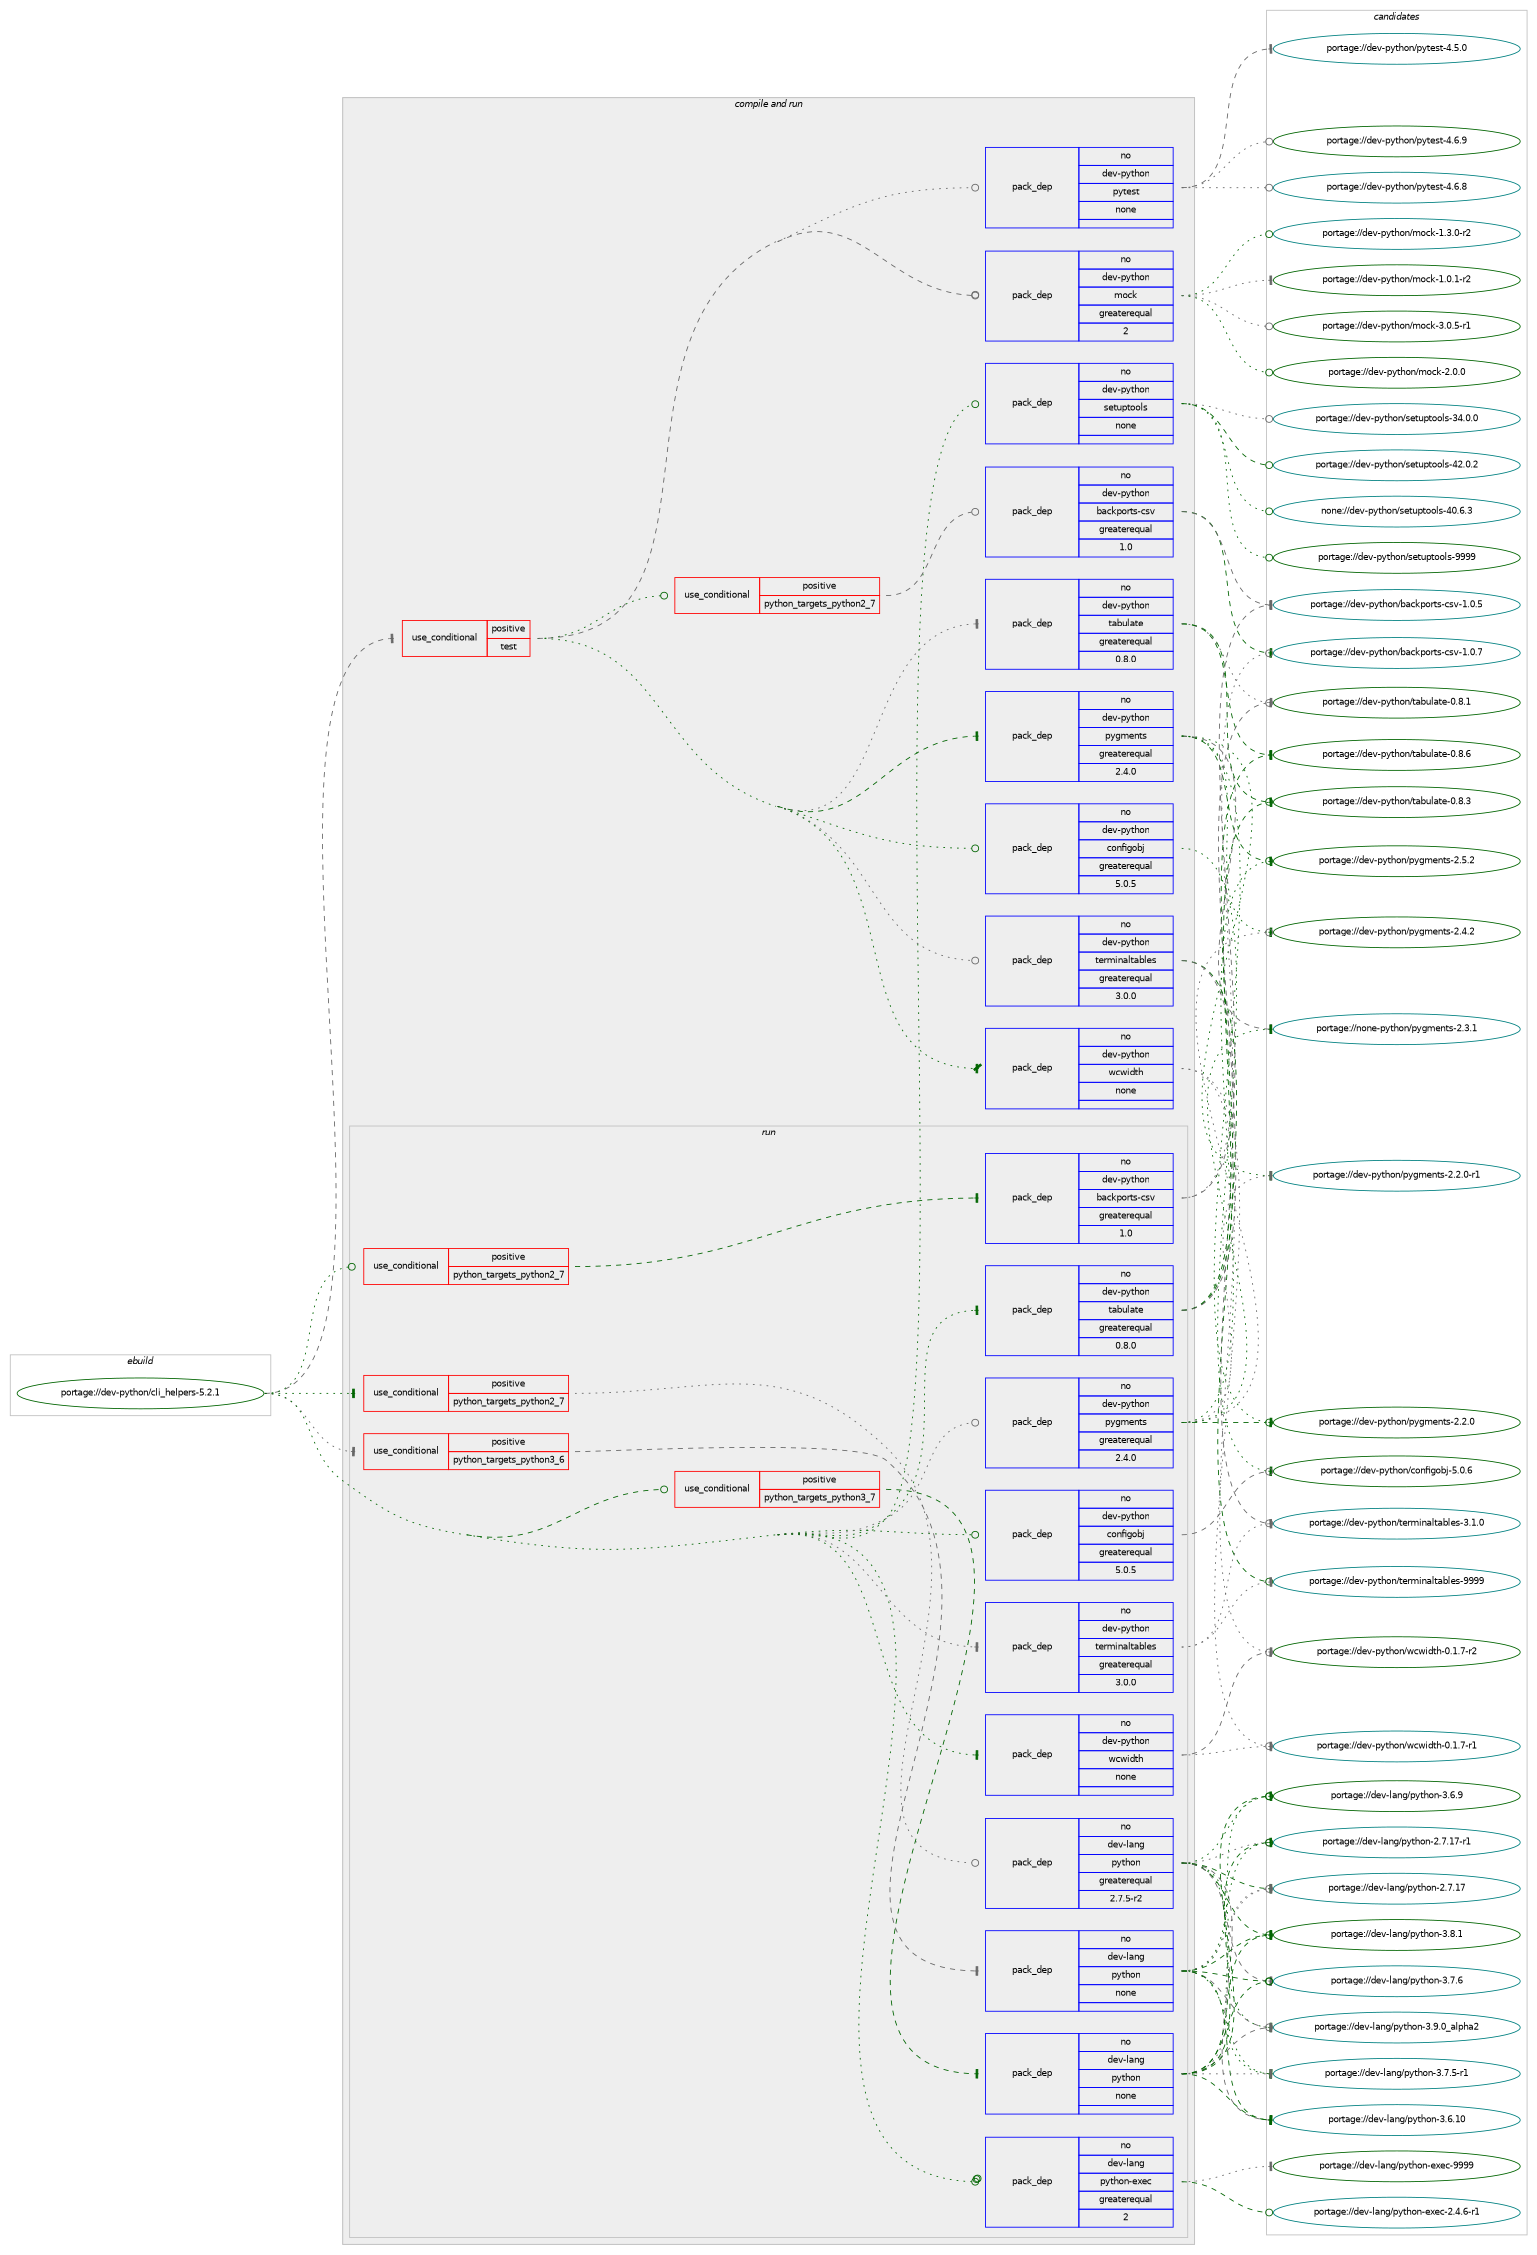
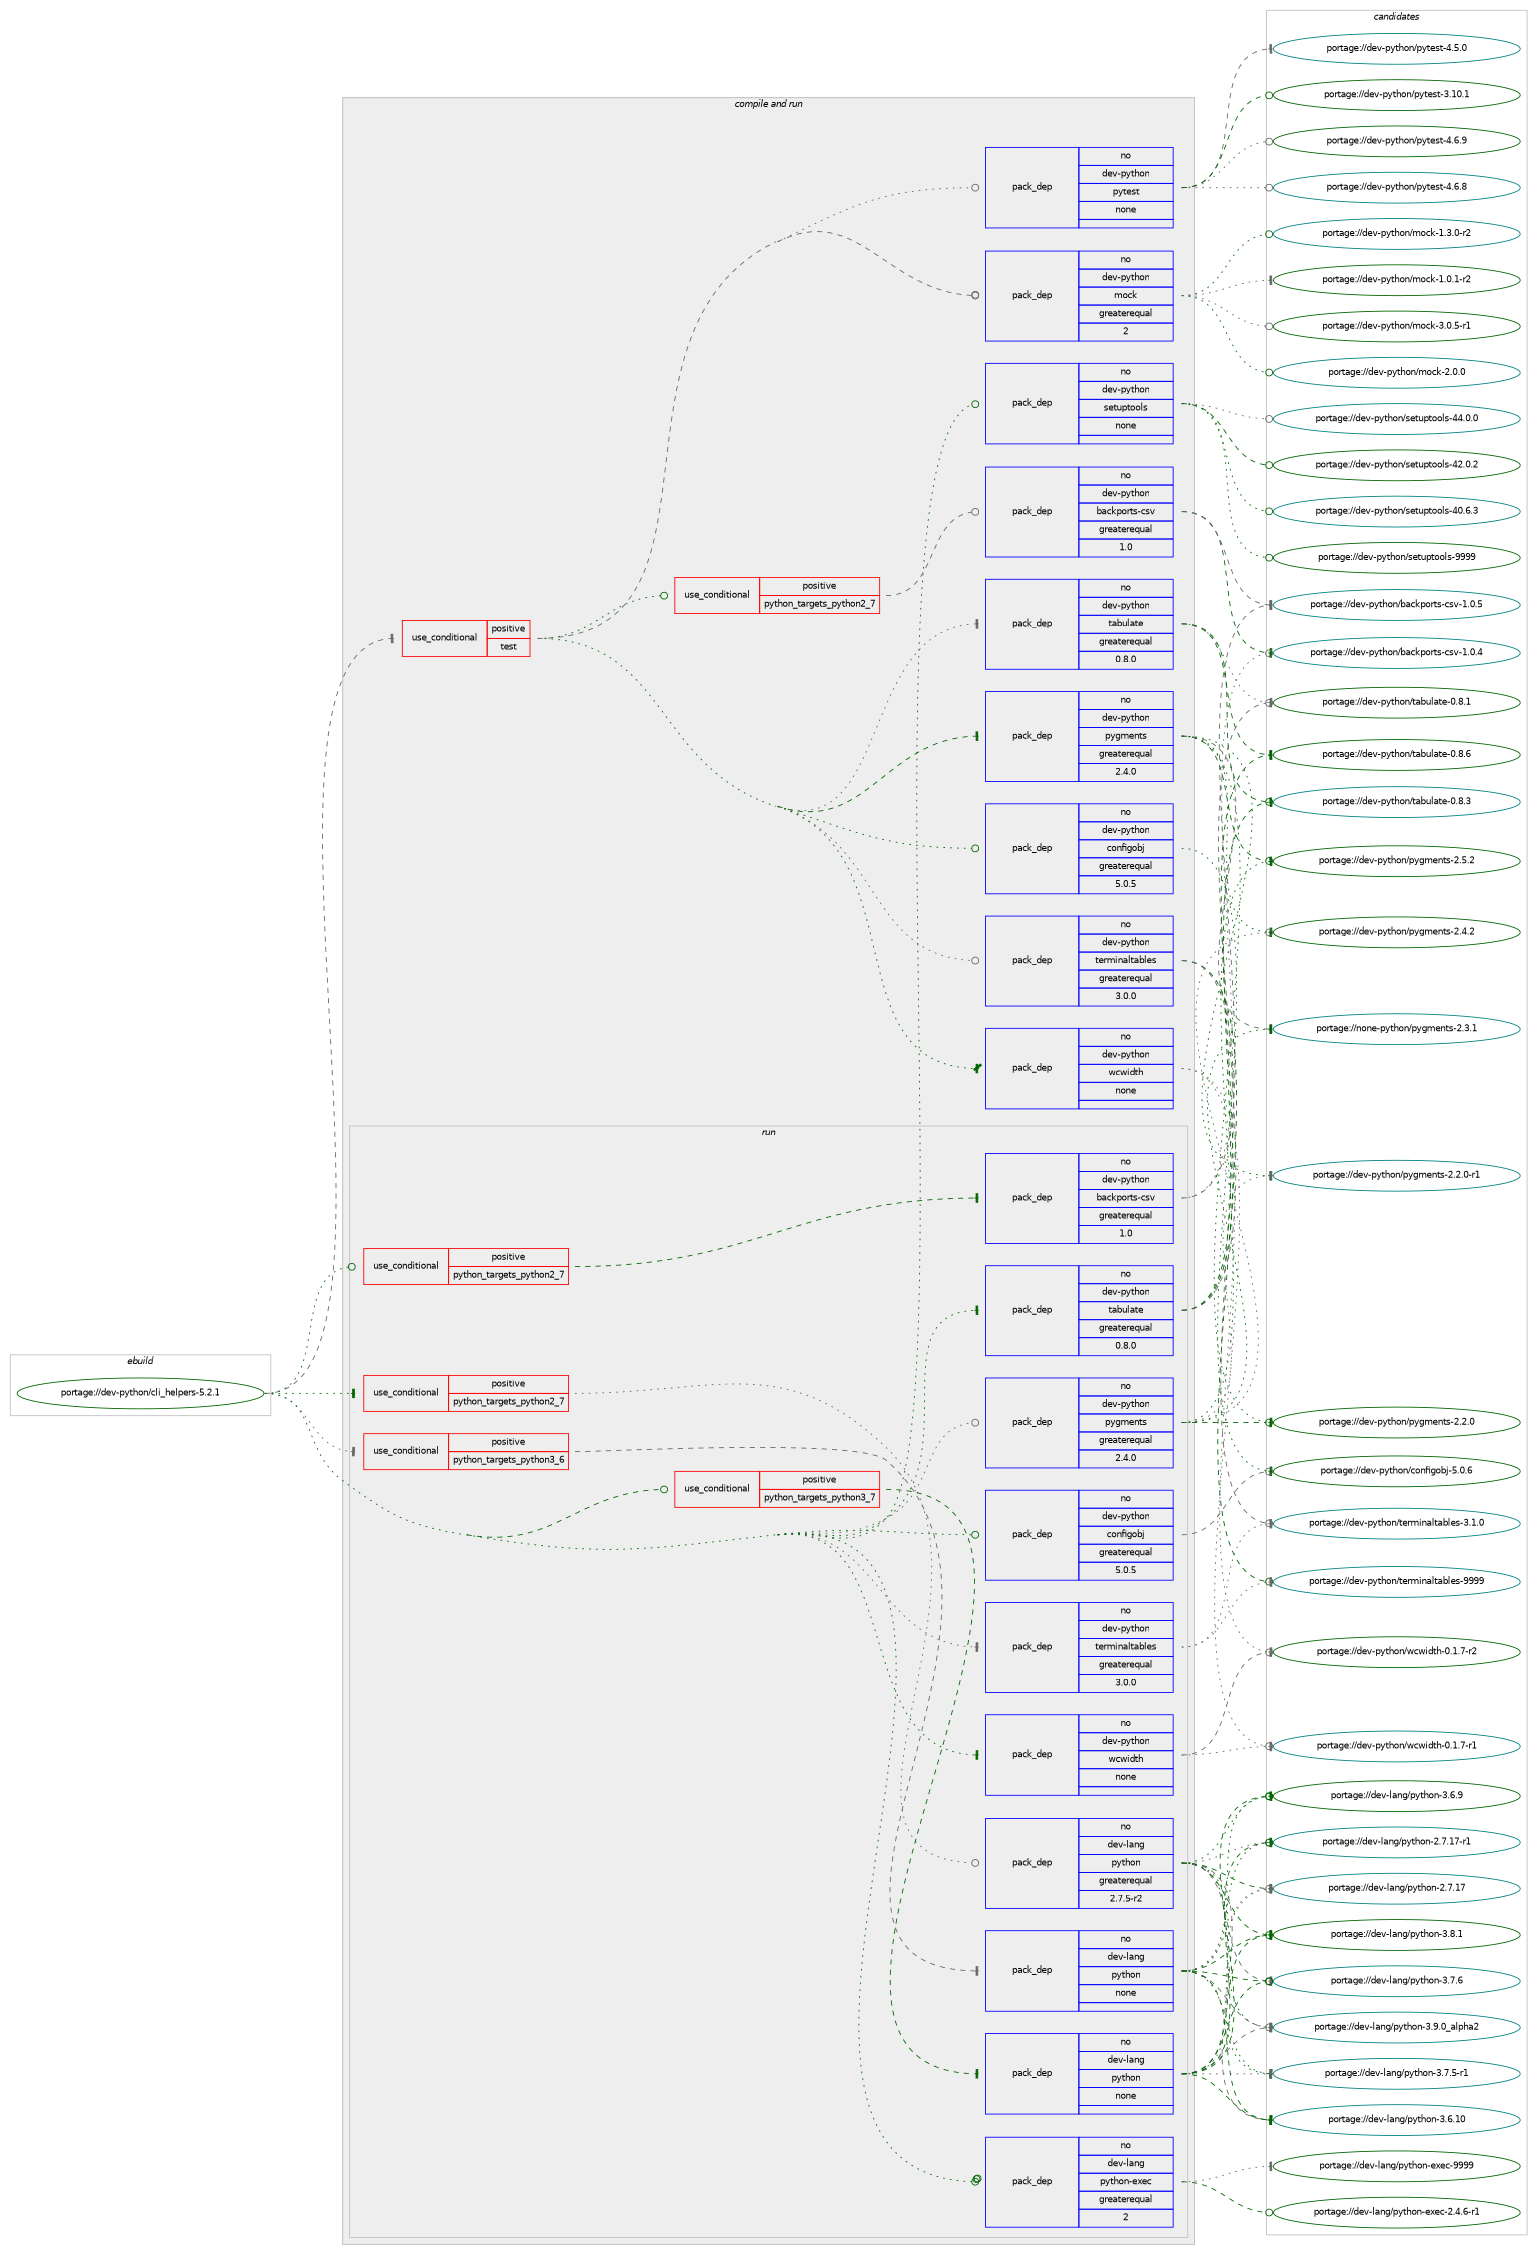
node "portage://dev-python/pytest-3.10.1": added
node "portage://dev-python/mock-2.0.0": color darkgreen -> teal
node "portage://dev-python/setuptools-34.0.0": label "portage://dev-python/setuptools-34.0.0" -> "portage://dev-python/setuptools-44.0.0"
node "portage://dev-python/setuptools-42.0.2": color teal -> darkgreen
node "none://dev-python/setuptools-40.6.3": label "none://dev-python/setuptools-40.6.3" -> "portage://dev-python/setuptools-40.6.3"
node "portage://dev-python/backports-csv-1.0.7": label "portage://dev-python/backports-csv-1.0.7" -> "portage://dev-python/backports-csv-1.0.4"
node "portage://dev-python/tabulate-0.8.3": color darkgreen -> teal
node "portage://dev-lang/python-exec-2.4.6-r1": color teal -> darkgreen
